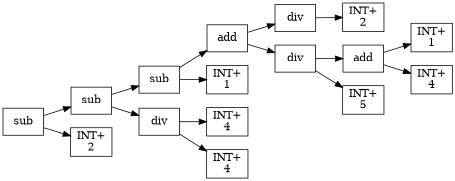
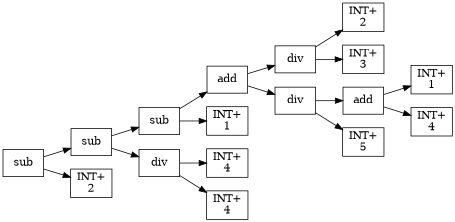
node "INT+ 3": added
